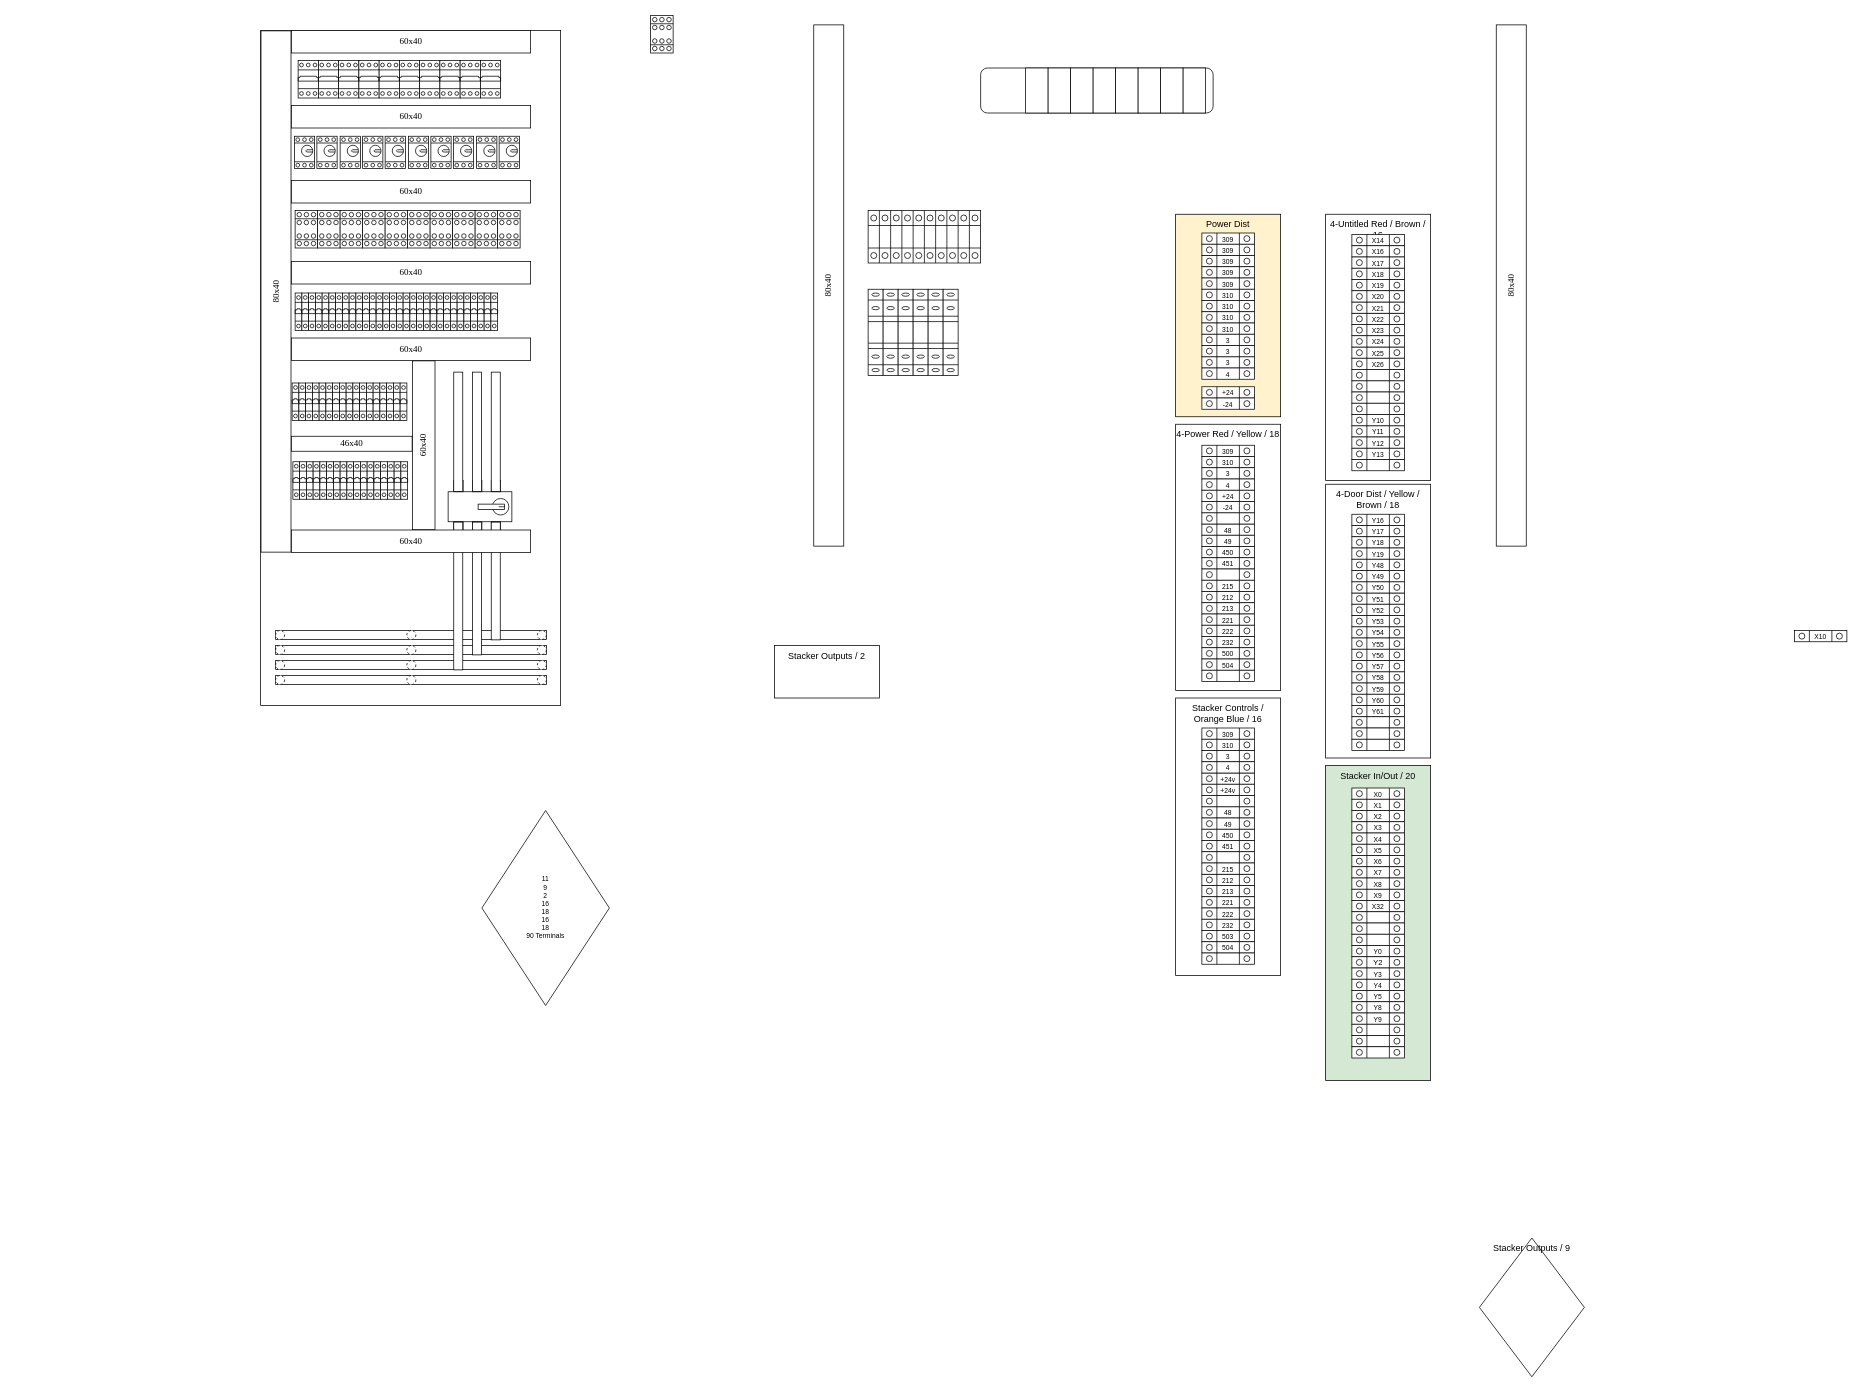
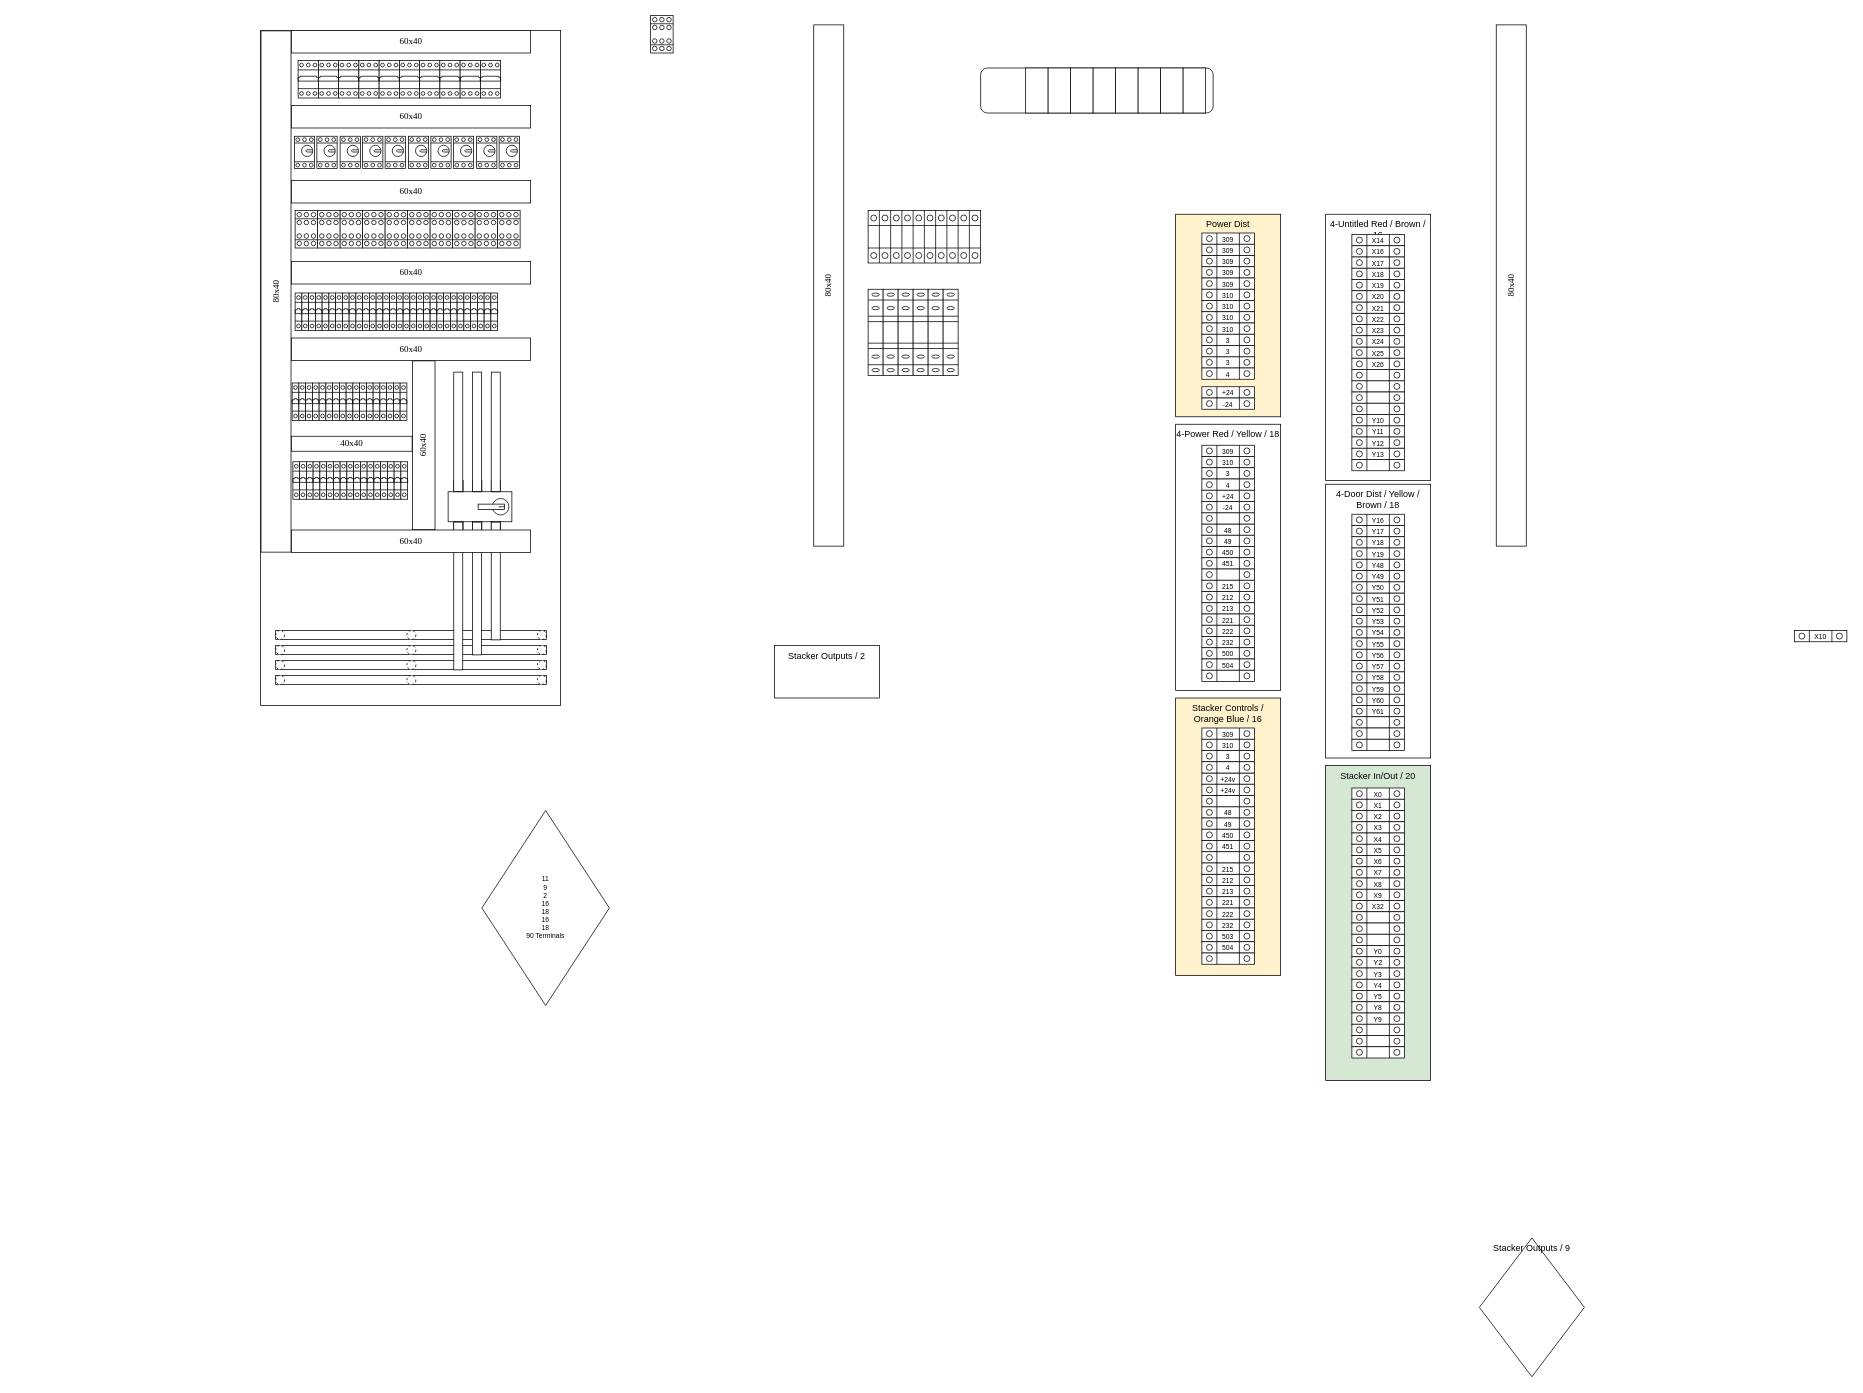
node "46x40": label "46x40" -> "40x40"
node "Stacker Controls / Orange Blue / 16": fillcolor #ffffff -> #fff2cc
